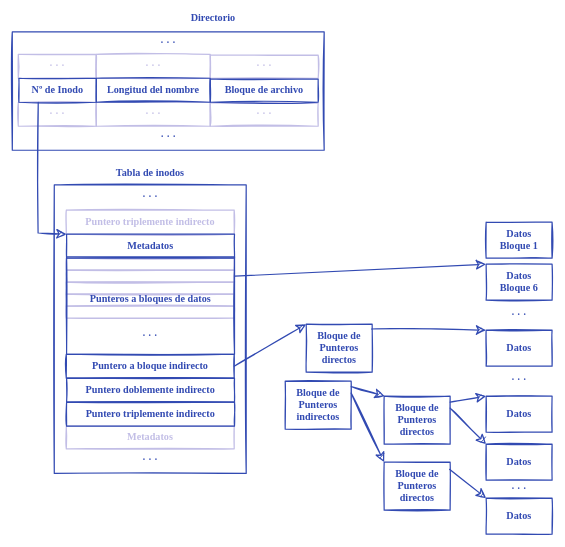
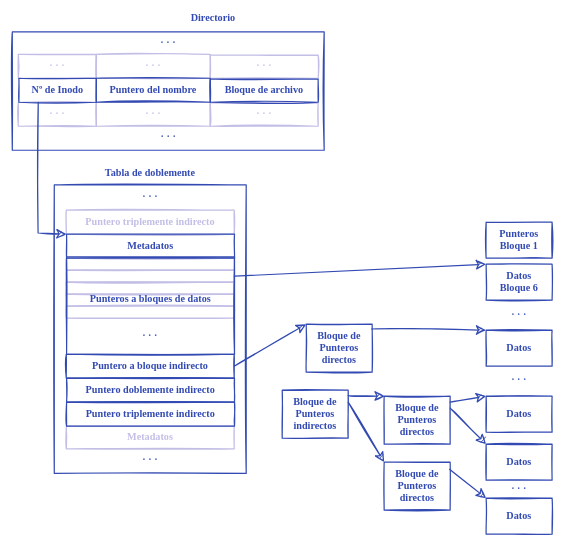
node "Longitud del nombre": label "Longitud del nombre" -> "Puntero del nombre"
node "Tabla de inodos": label "Tabla de inodos" -> "Tabla de doblemente"
node "Datos Bloque 1": label "Datos Bloque 1" -> "Punteros Bloque 1"
node "Bloque de Punteros indirectos": moved (318, 405) -> (315, 414)
